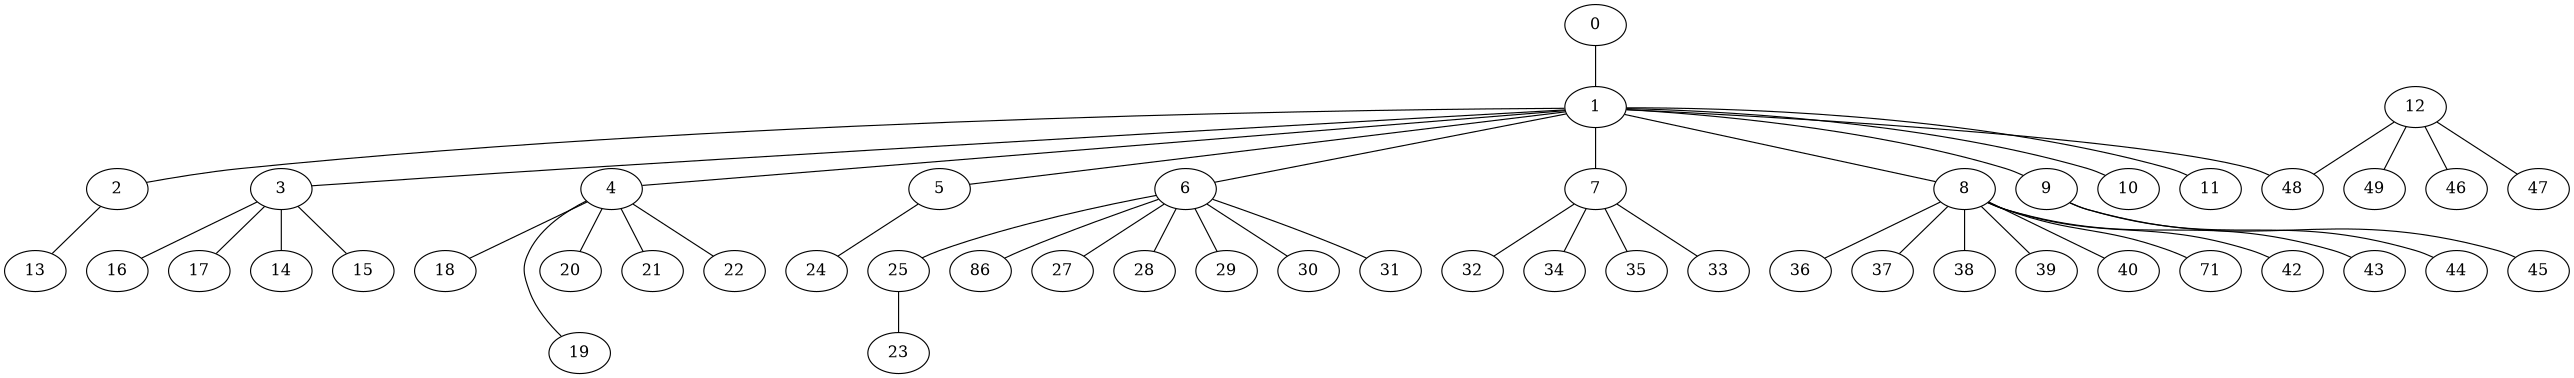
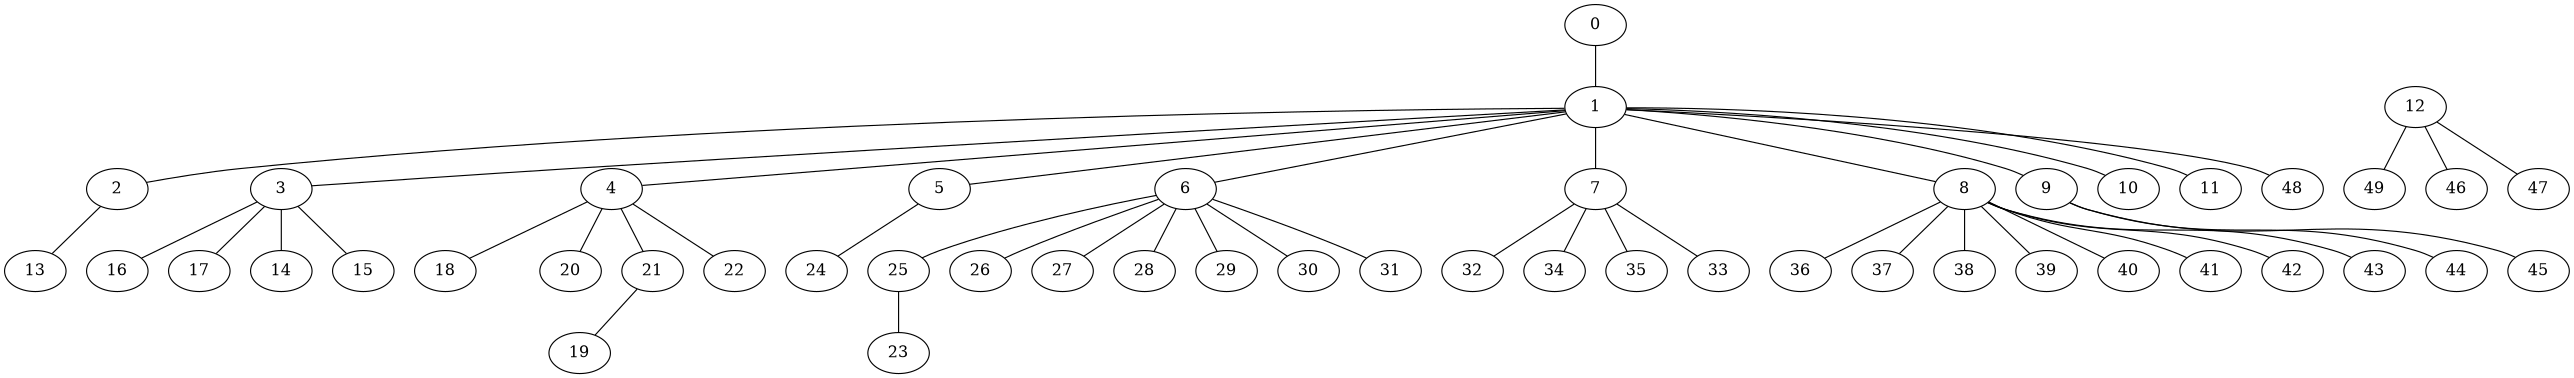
edge "12" -- "48": removed
edge "4" -- "19": now "21" -- "19"
node "86": label "86" -> "26"
node "71": label "71" -> "41"
